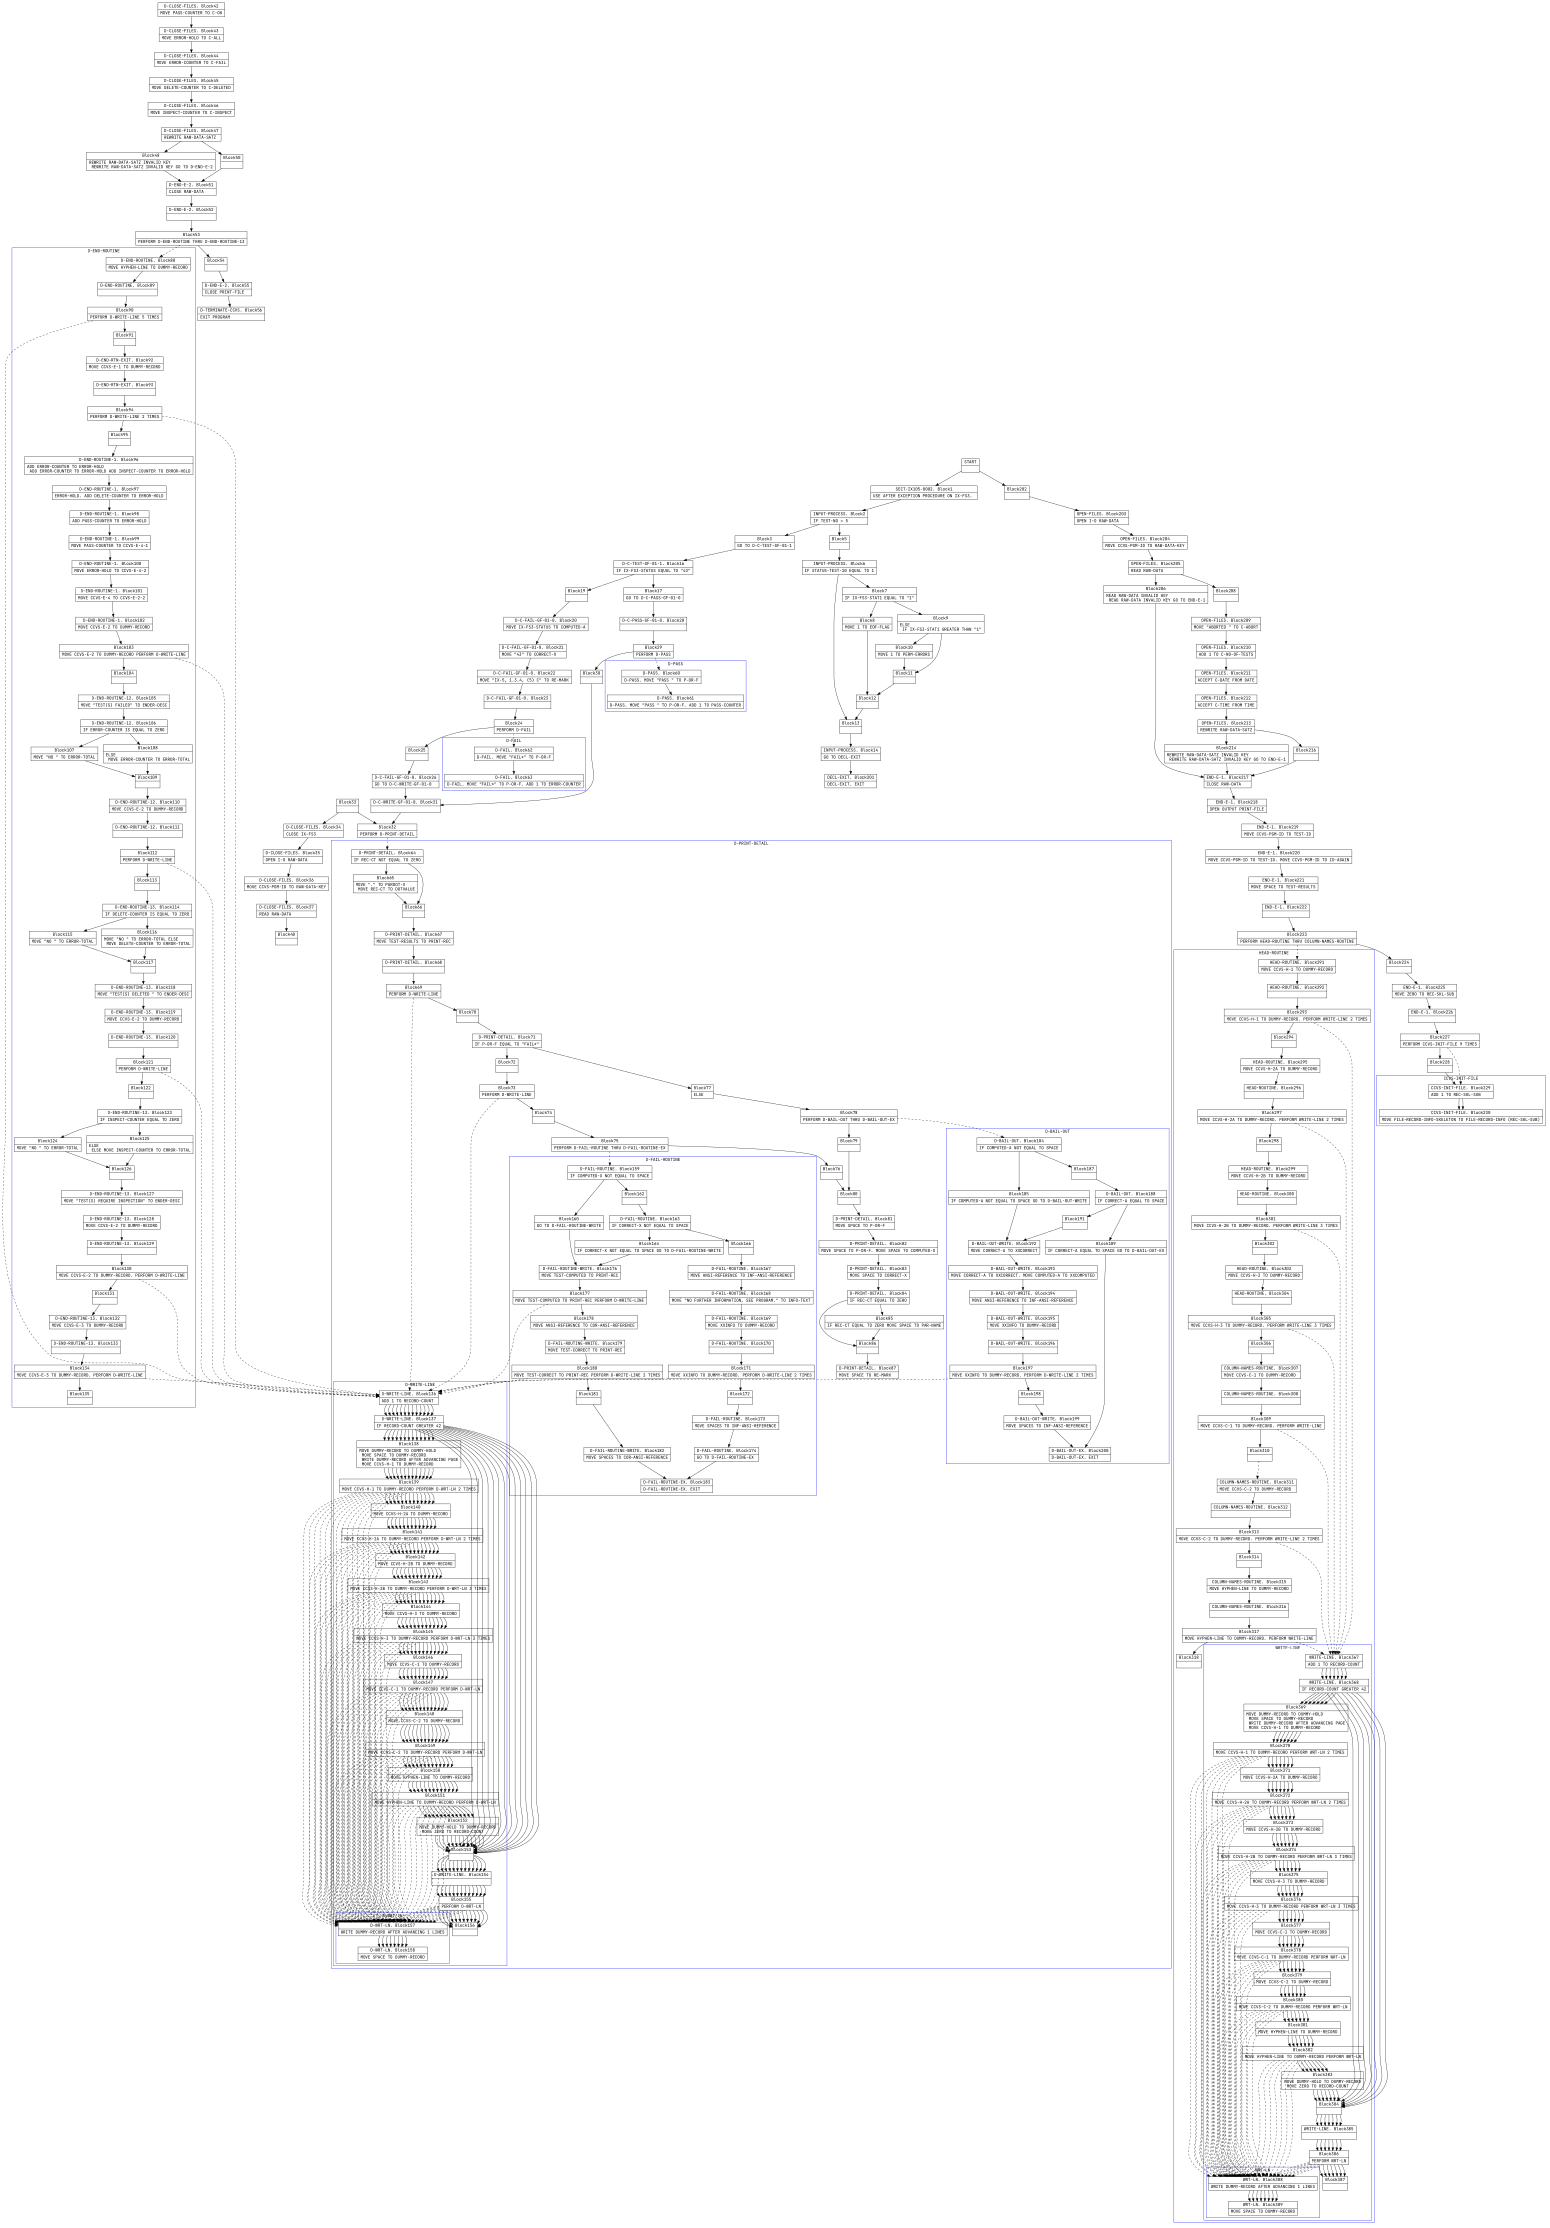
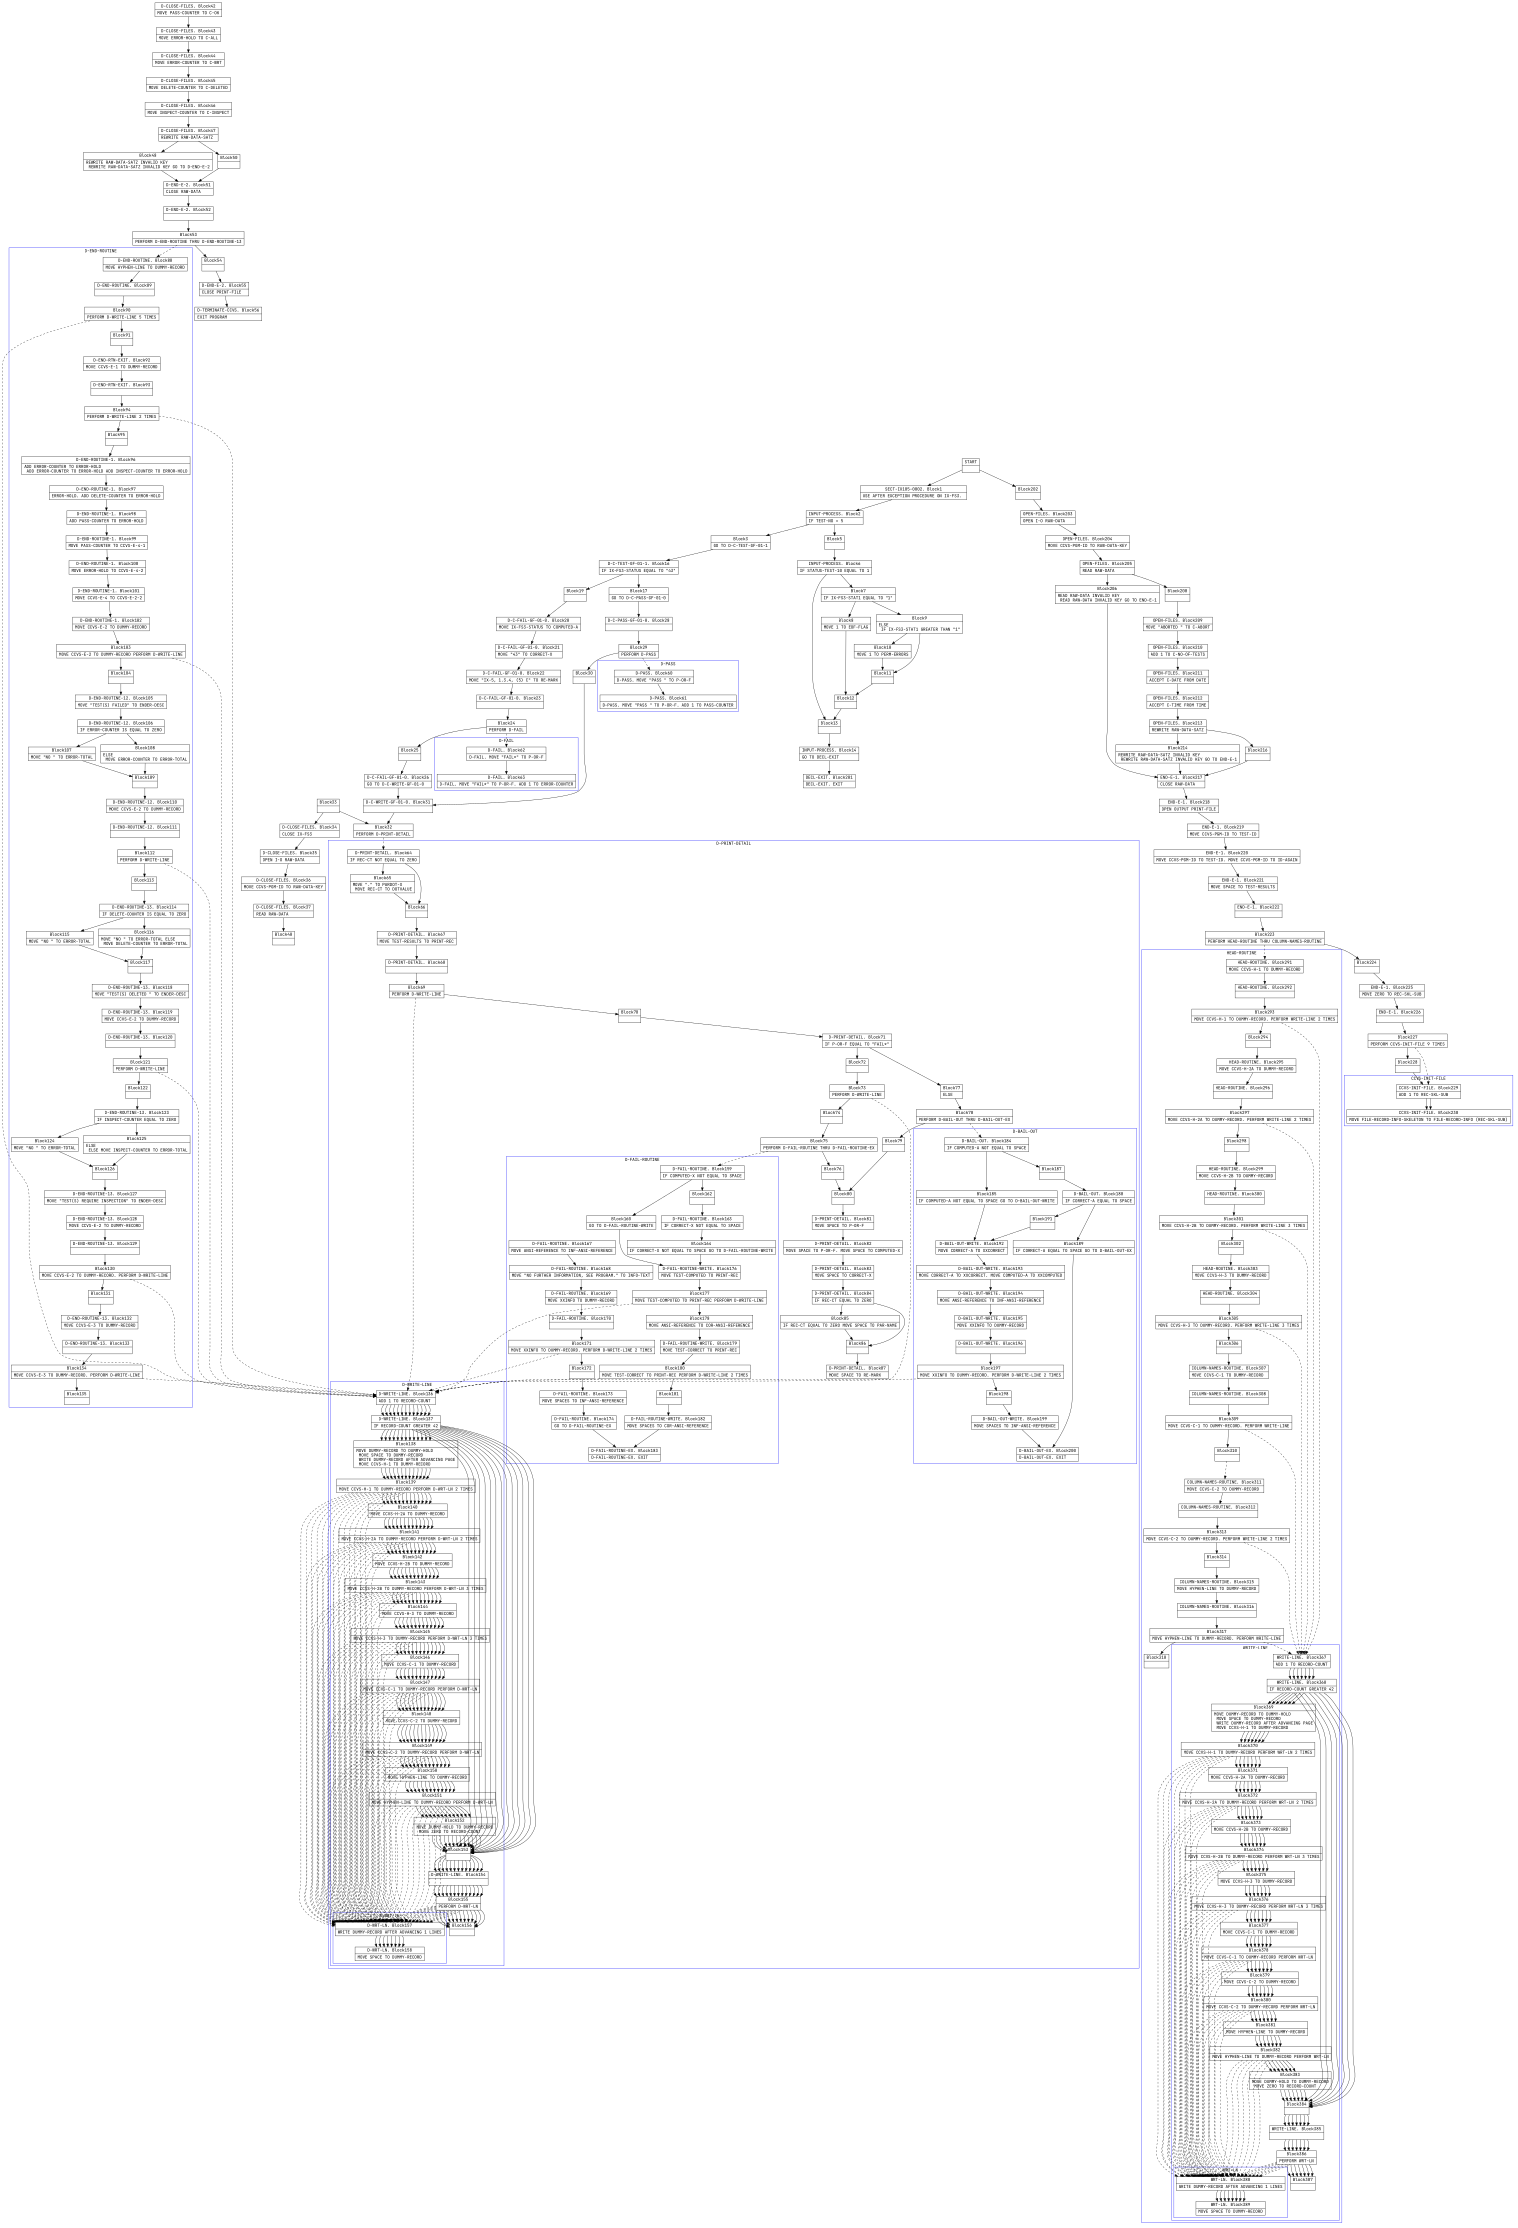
node "D-CLOSE-FILES. Block44": text "MOVE ERROR-COUNTER TO C-FAIL" -> "MOVE ERROR-COUNTER TO C-WRT"
node "Block166": removed
